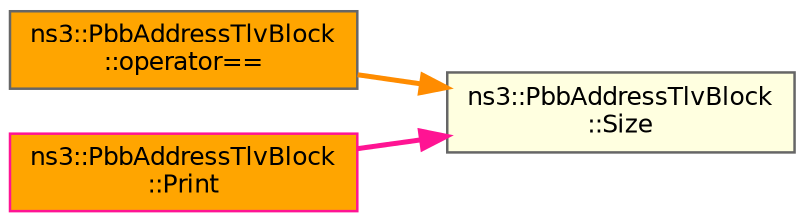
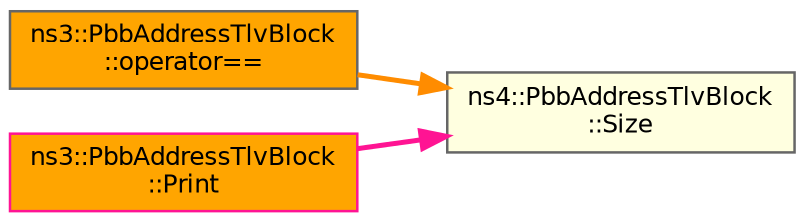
node "ns3::PbbAddressTlvBlock ::Size": label "ns3::PbbAddressTlvBlock ::Size" -> "ns4::PbbAddressTlvBlock ::Size"
